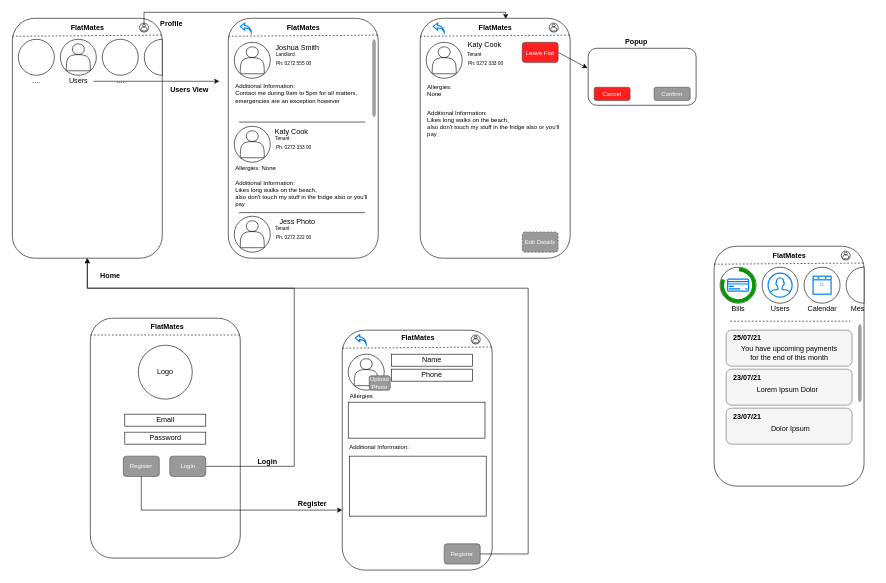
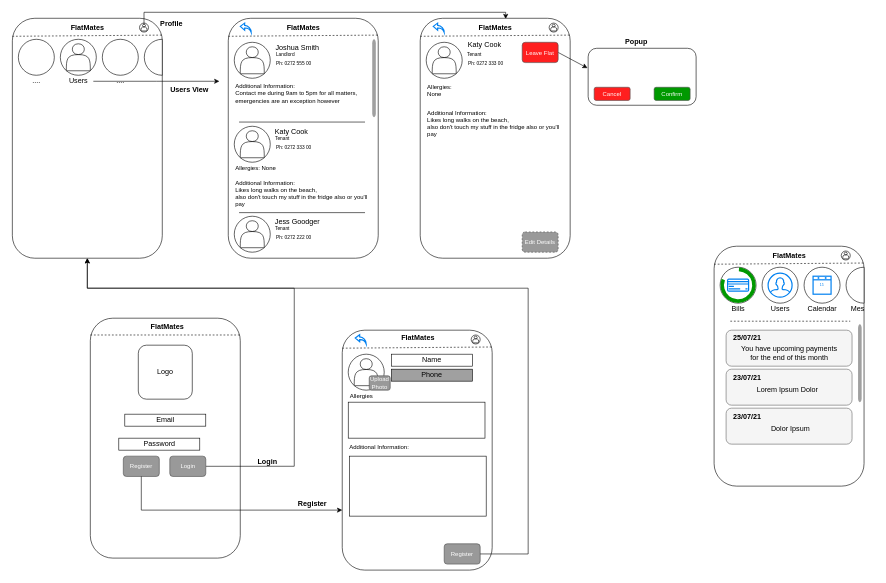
node "Confirm": fillcolor #999999 -> #009900
node "Jess Photo": label "Jess Photo" -> "Jess Goodger"
node "Home": removed
node "Logo": shape ellipse -> rounded rectangle
node "Phone": fillcolor #ffffff -> #a0a0a0
node "Password": moved (165, 438) -> (159, 444)
